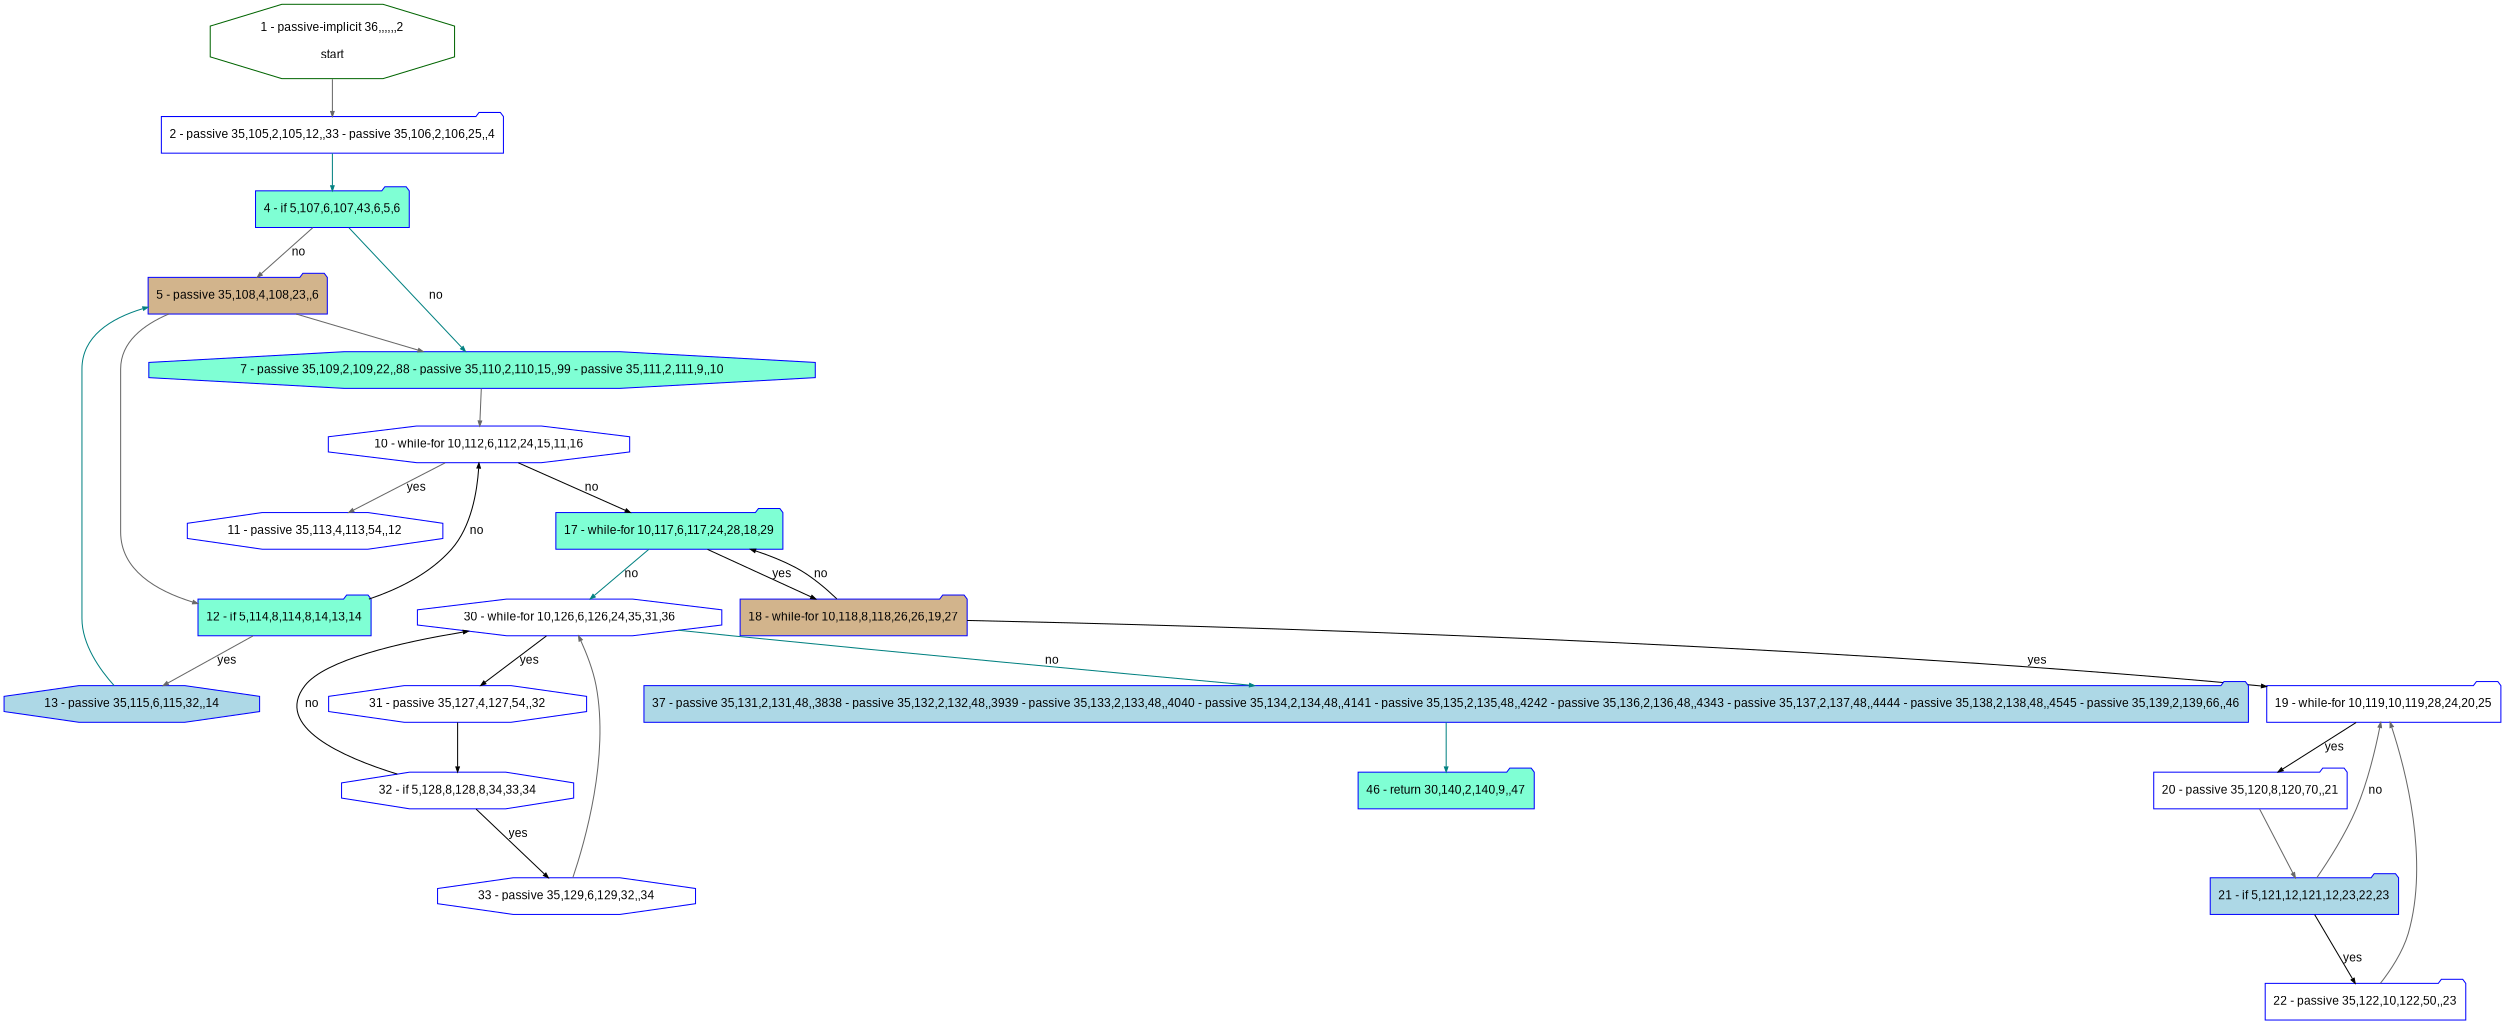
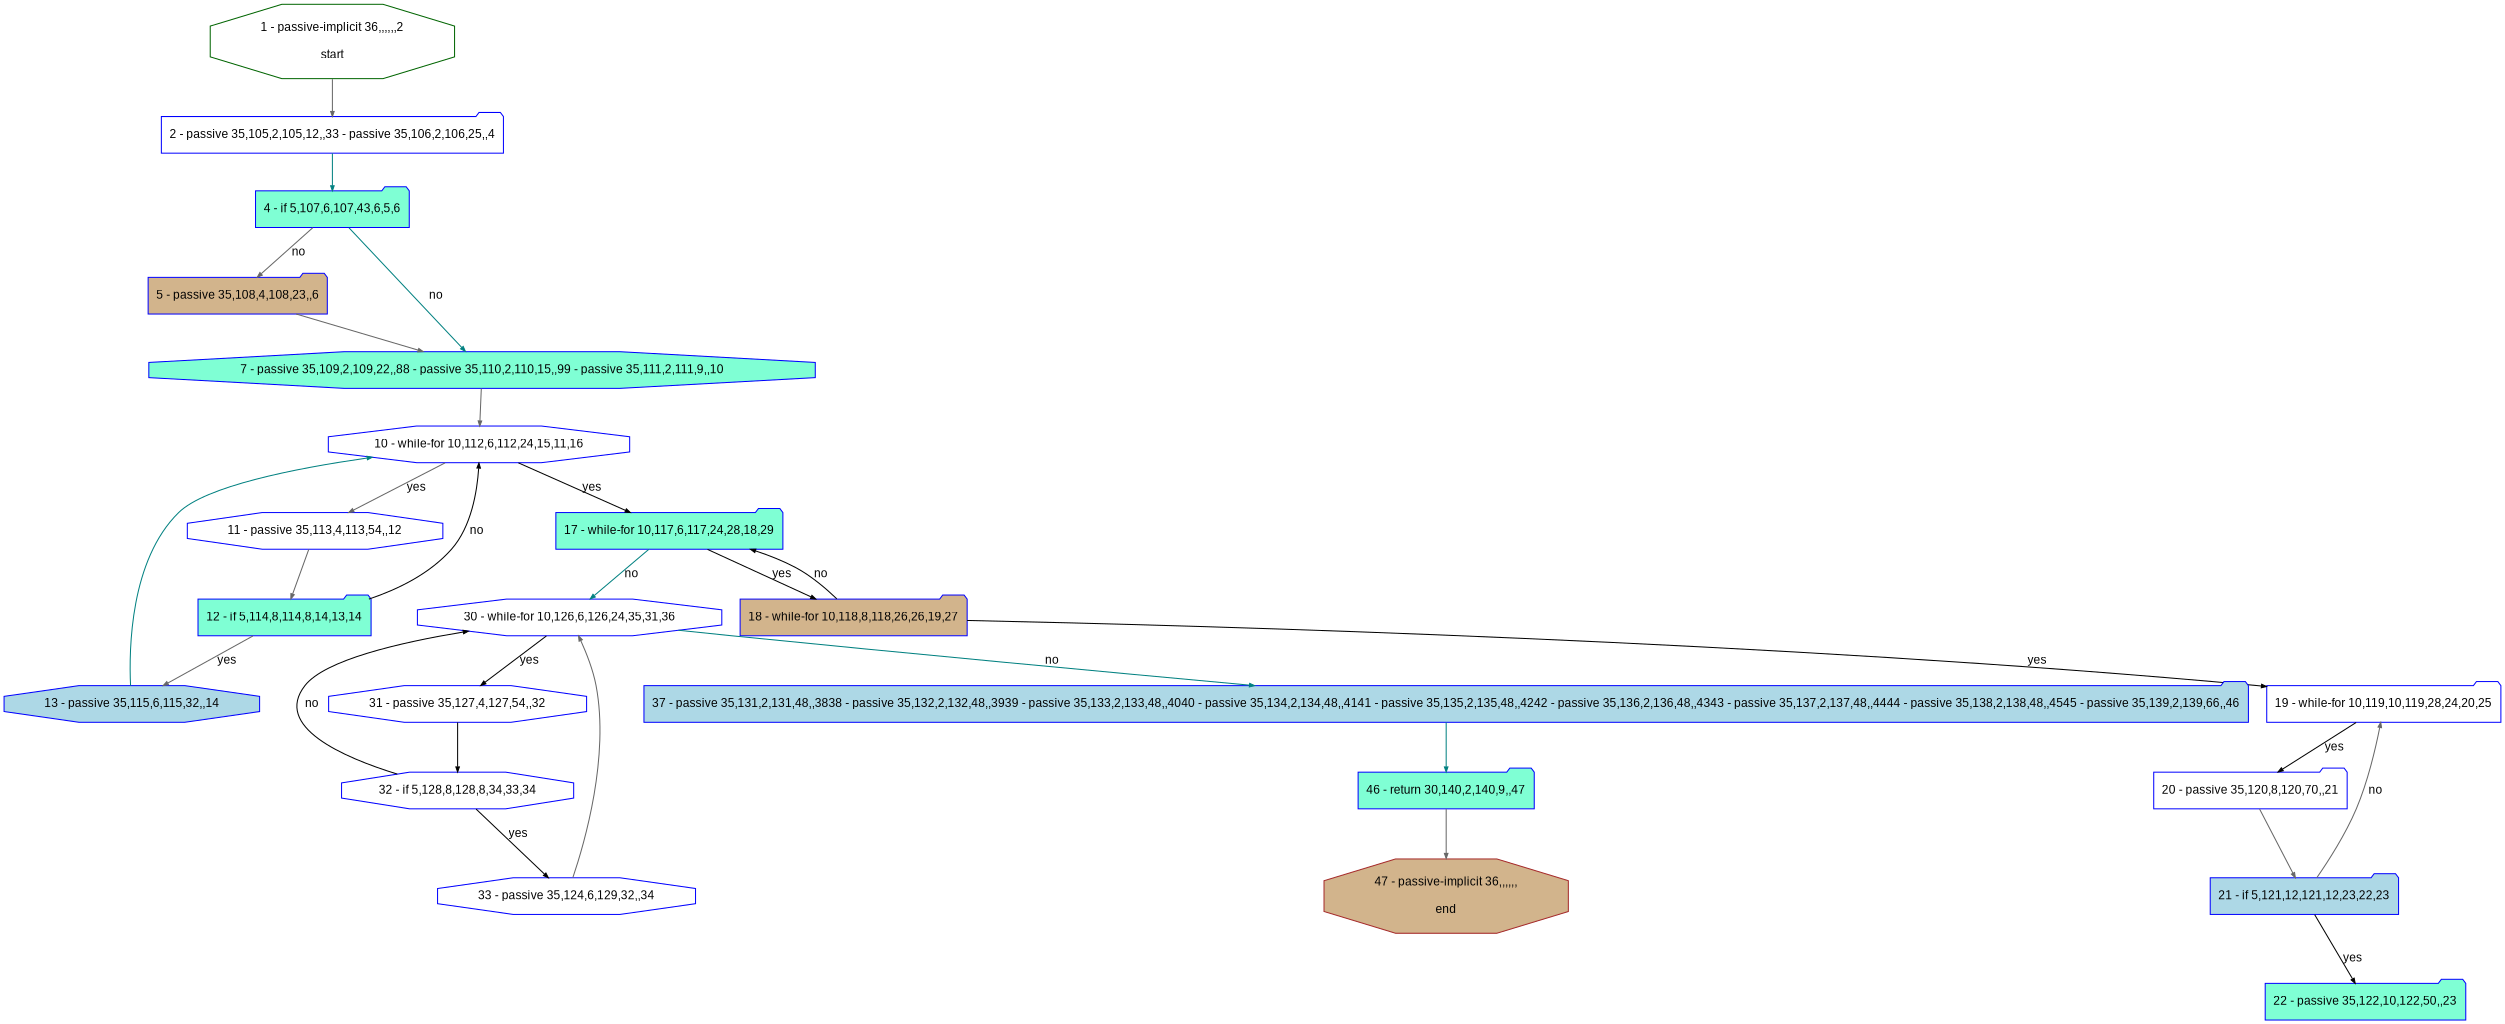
edge "5 - passive 35,108,4,108,23,,6" -> "12 - if 5,114,8,114,8,14,13,14": now "11 - passive 35,113,4,113,54,,12" -> "12 - if 5,114,8,114,8,14,13,14"
edge "13 - passive 35,115,6,115,32,,14" -> "5 - passive 35,108,4,108,23,,6": now "13 - passive 35,115,6,115,32,,14" -> "10 - while-for 10,112,6,112,24,15,11,16"
edge "10 - while-for 10,112,6,112,24,15,11,16" -> "17 - while-for 10,117,6,117,24,28,18,29": label "no" -> "yes"
edge "22 - passive 35,122,10,122,50,,23" -> "19 - while-for 10,119,10,119,28,24,20,25": removed
node "33 - passive 35,129,6,129,32,,34": label "33 - passive 35,129,6,129,32,,34" -> "33 - passive 35,124,6,129,32,,34"
node "47 - passive-implicit 36,,,,,, end": added
node "22 - passive 35,122,10,122,50,,23": fillcolor white -> aquamarine
